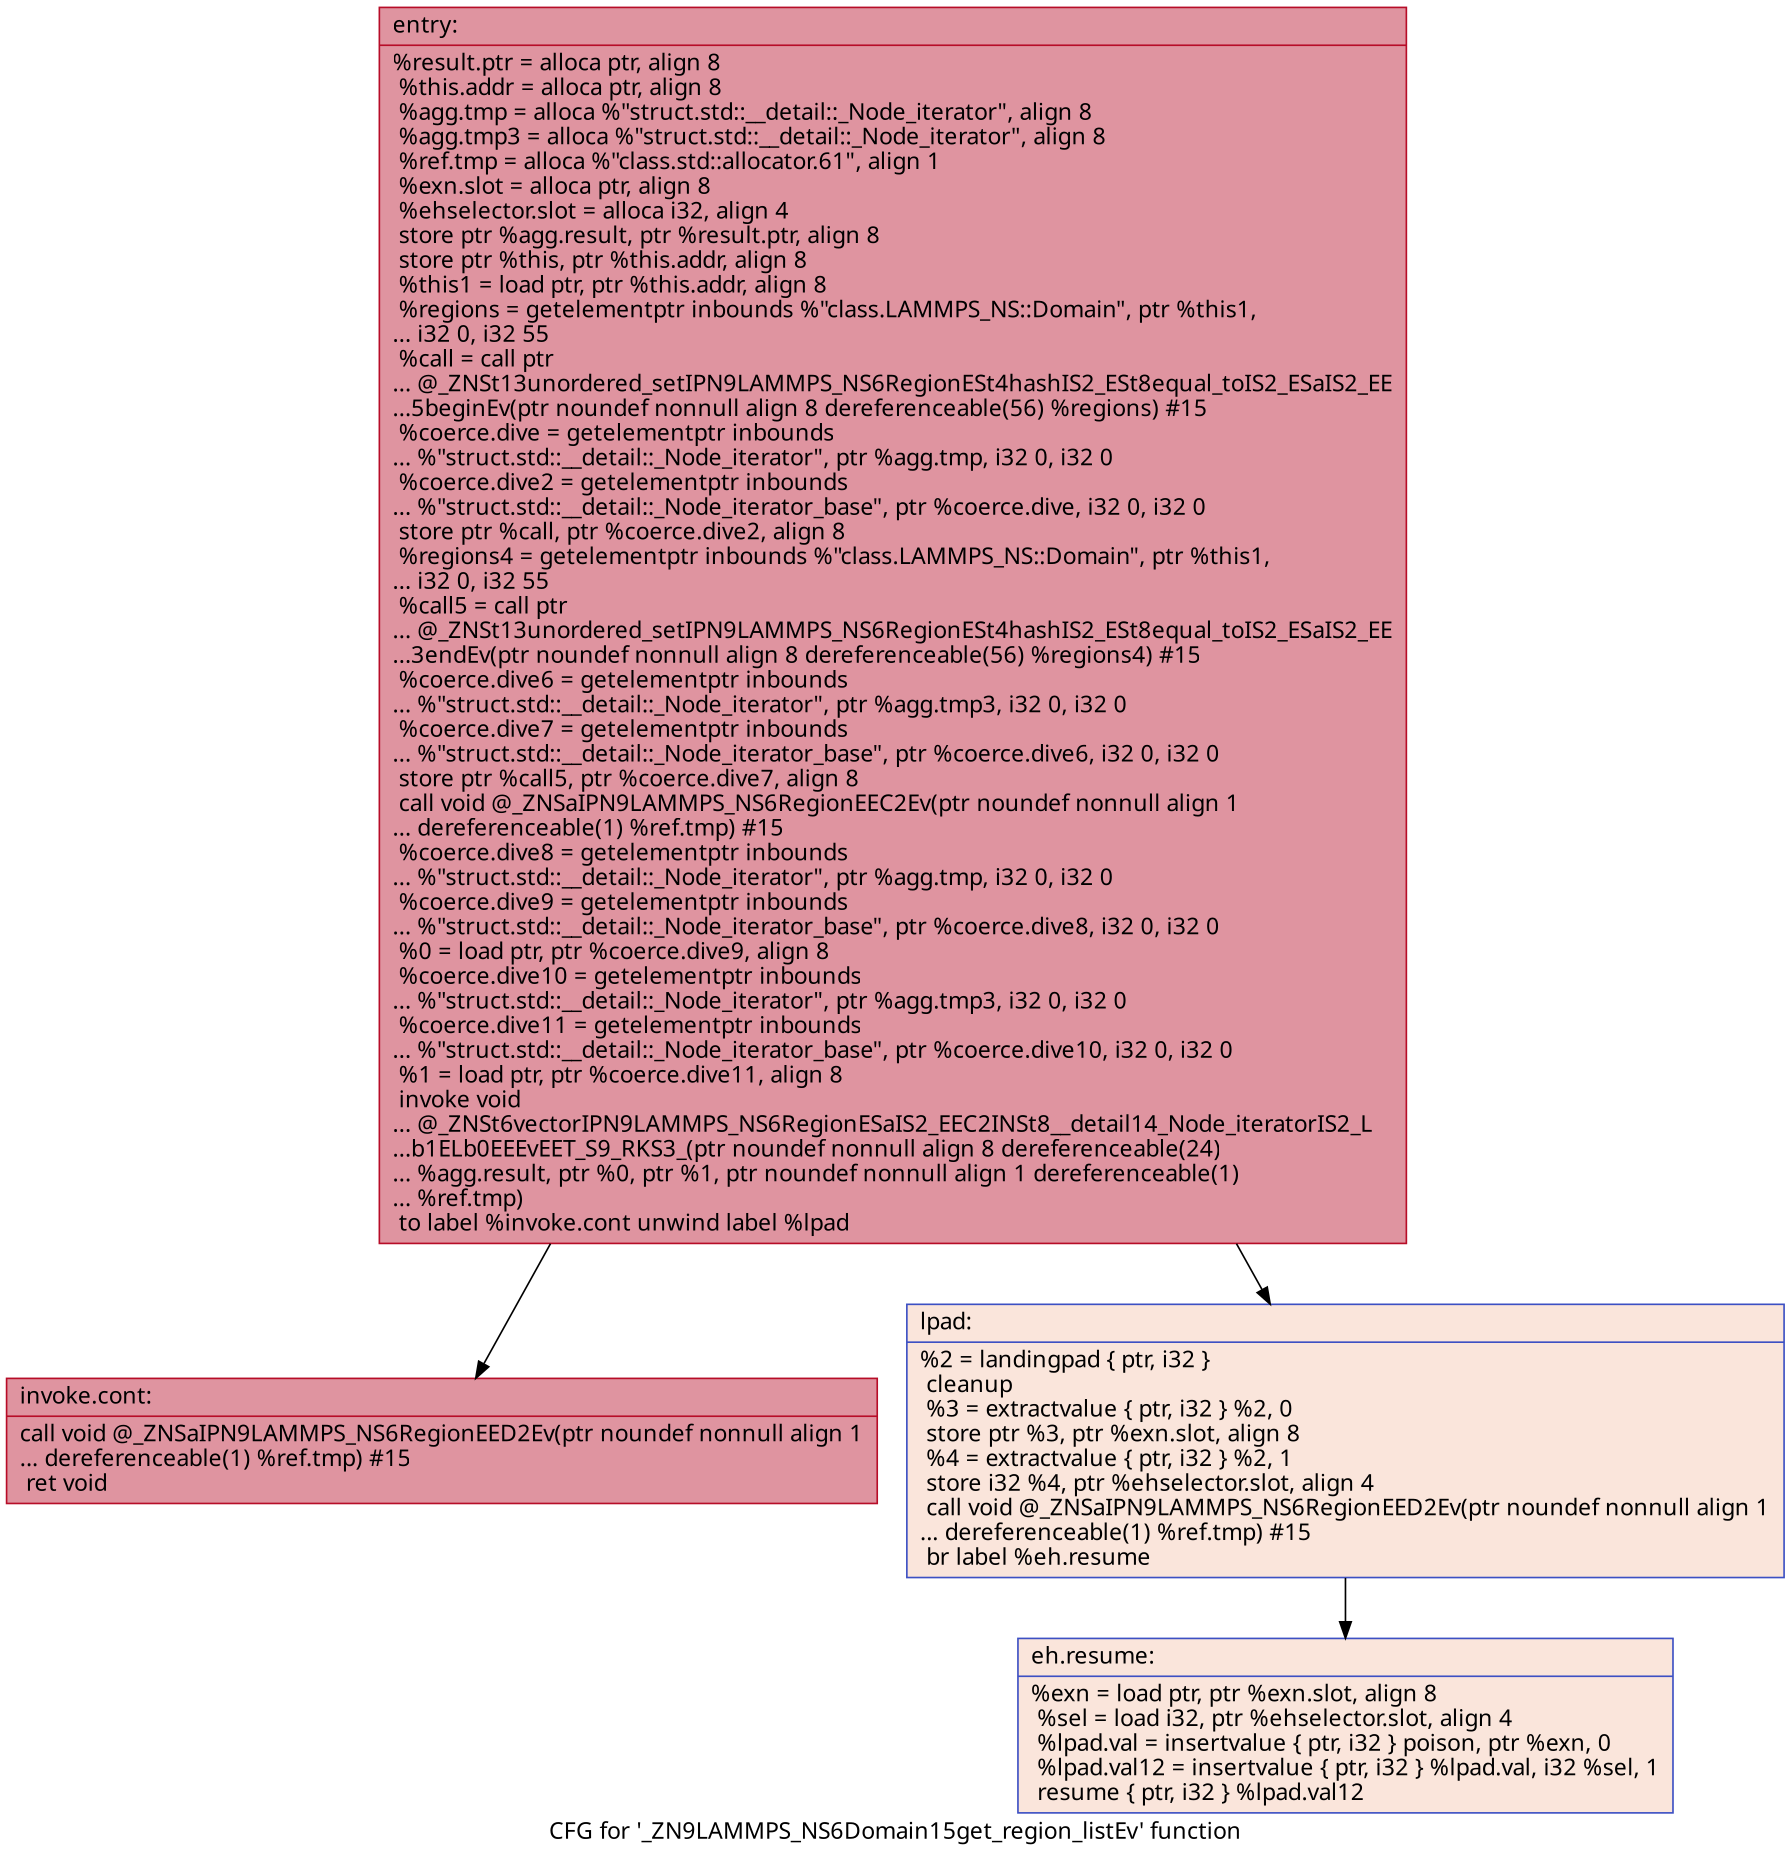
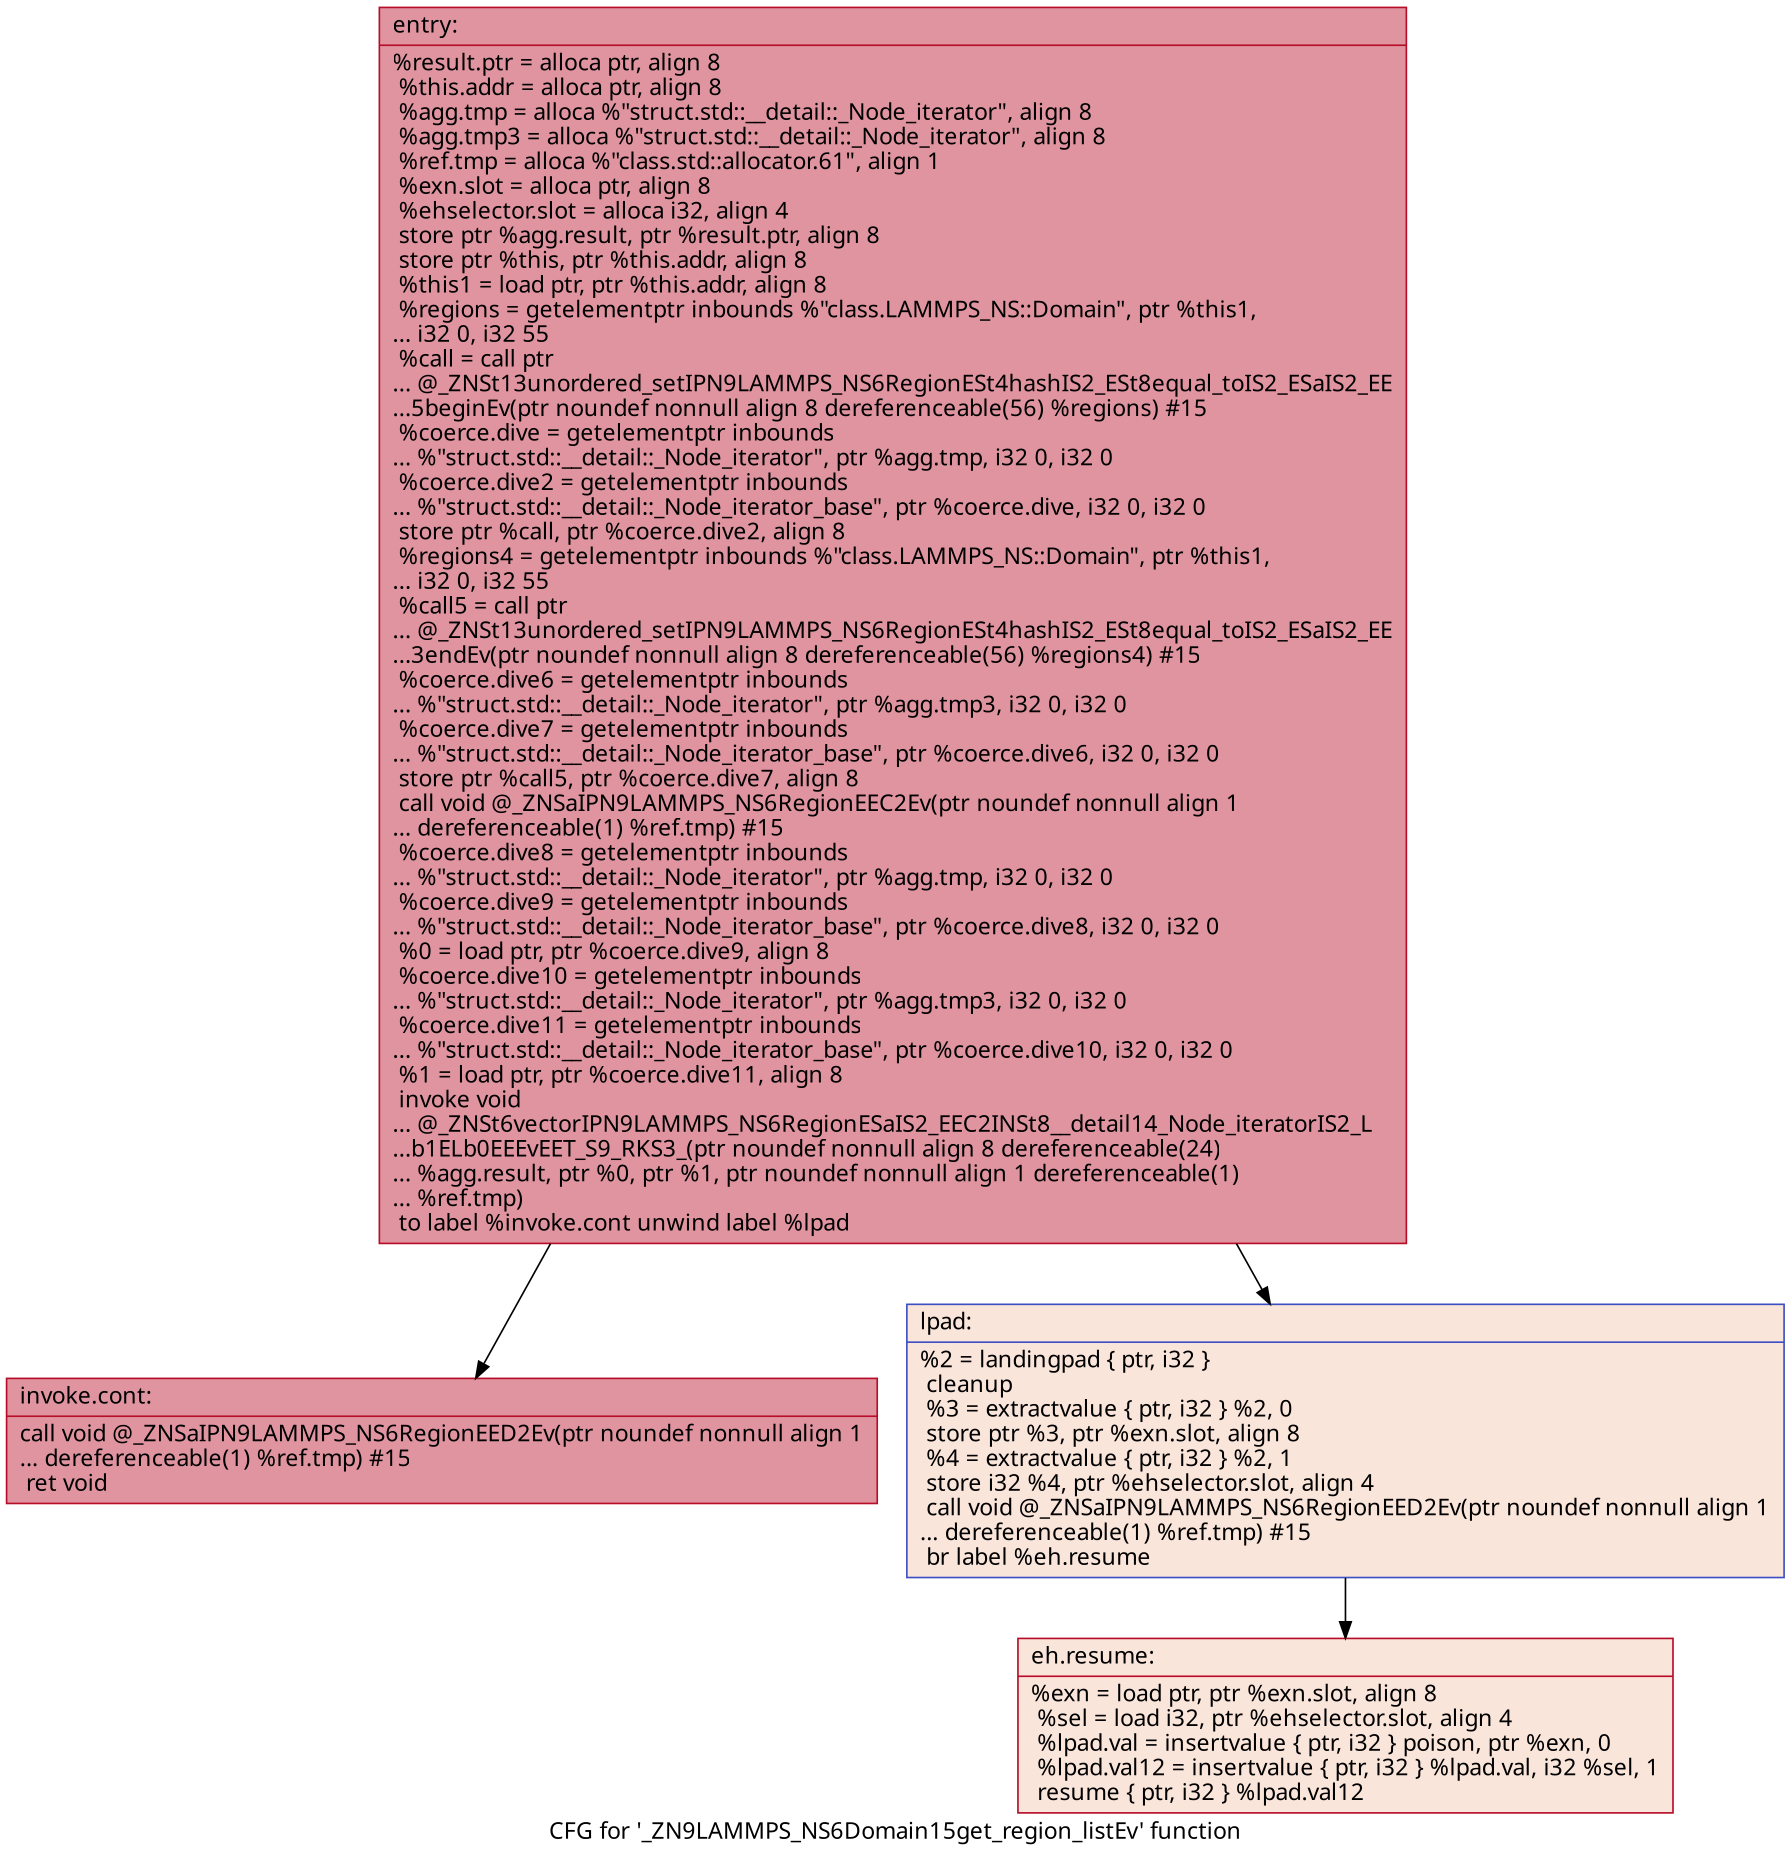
node "eh.resume:": color #3d50c3ff -> #b70d28ff
